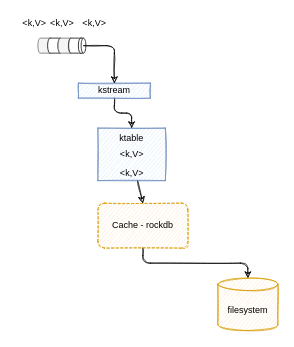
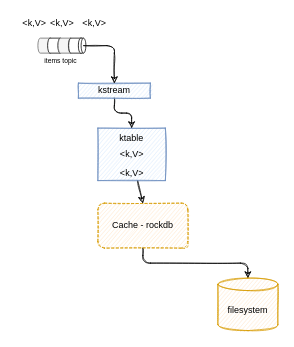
node "items topic": added
